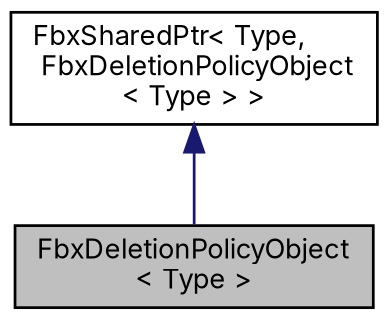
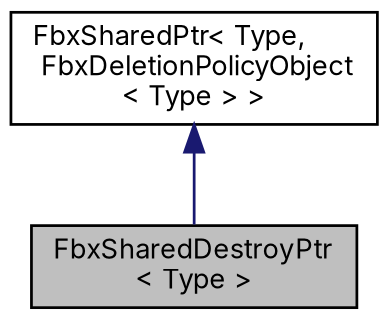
node "FbxDeletionPolicyObject < Type >": label "FbxDeletionPolicyObject < Type >" -> "FbxSharedDestroyPtr < Type >"
